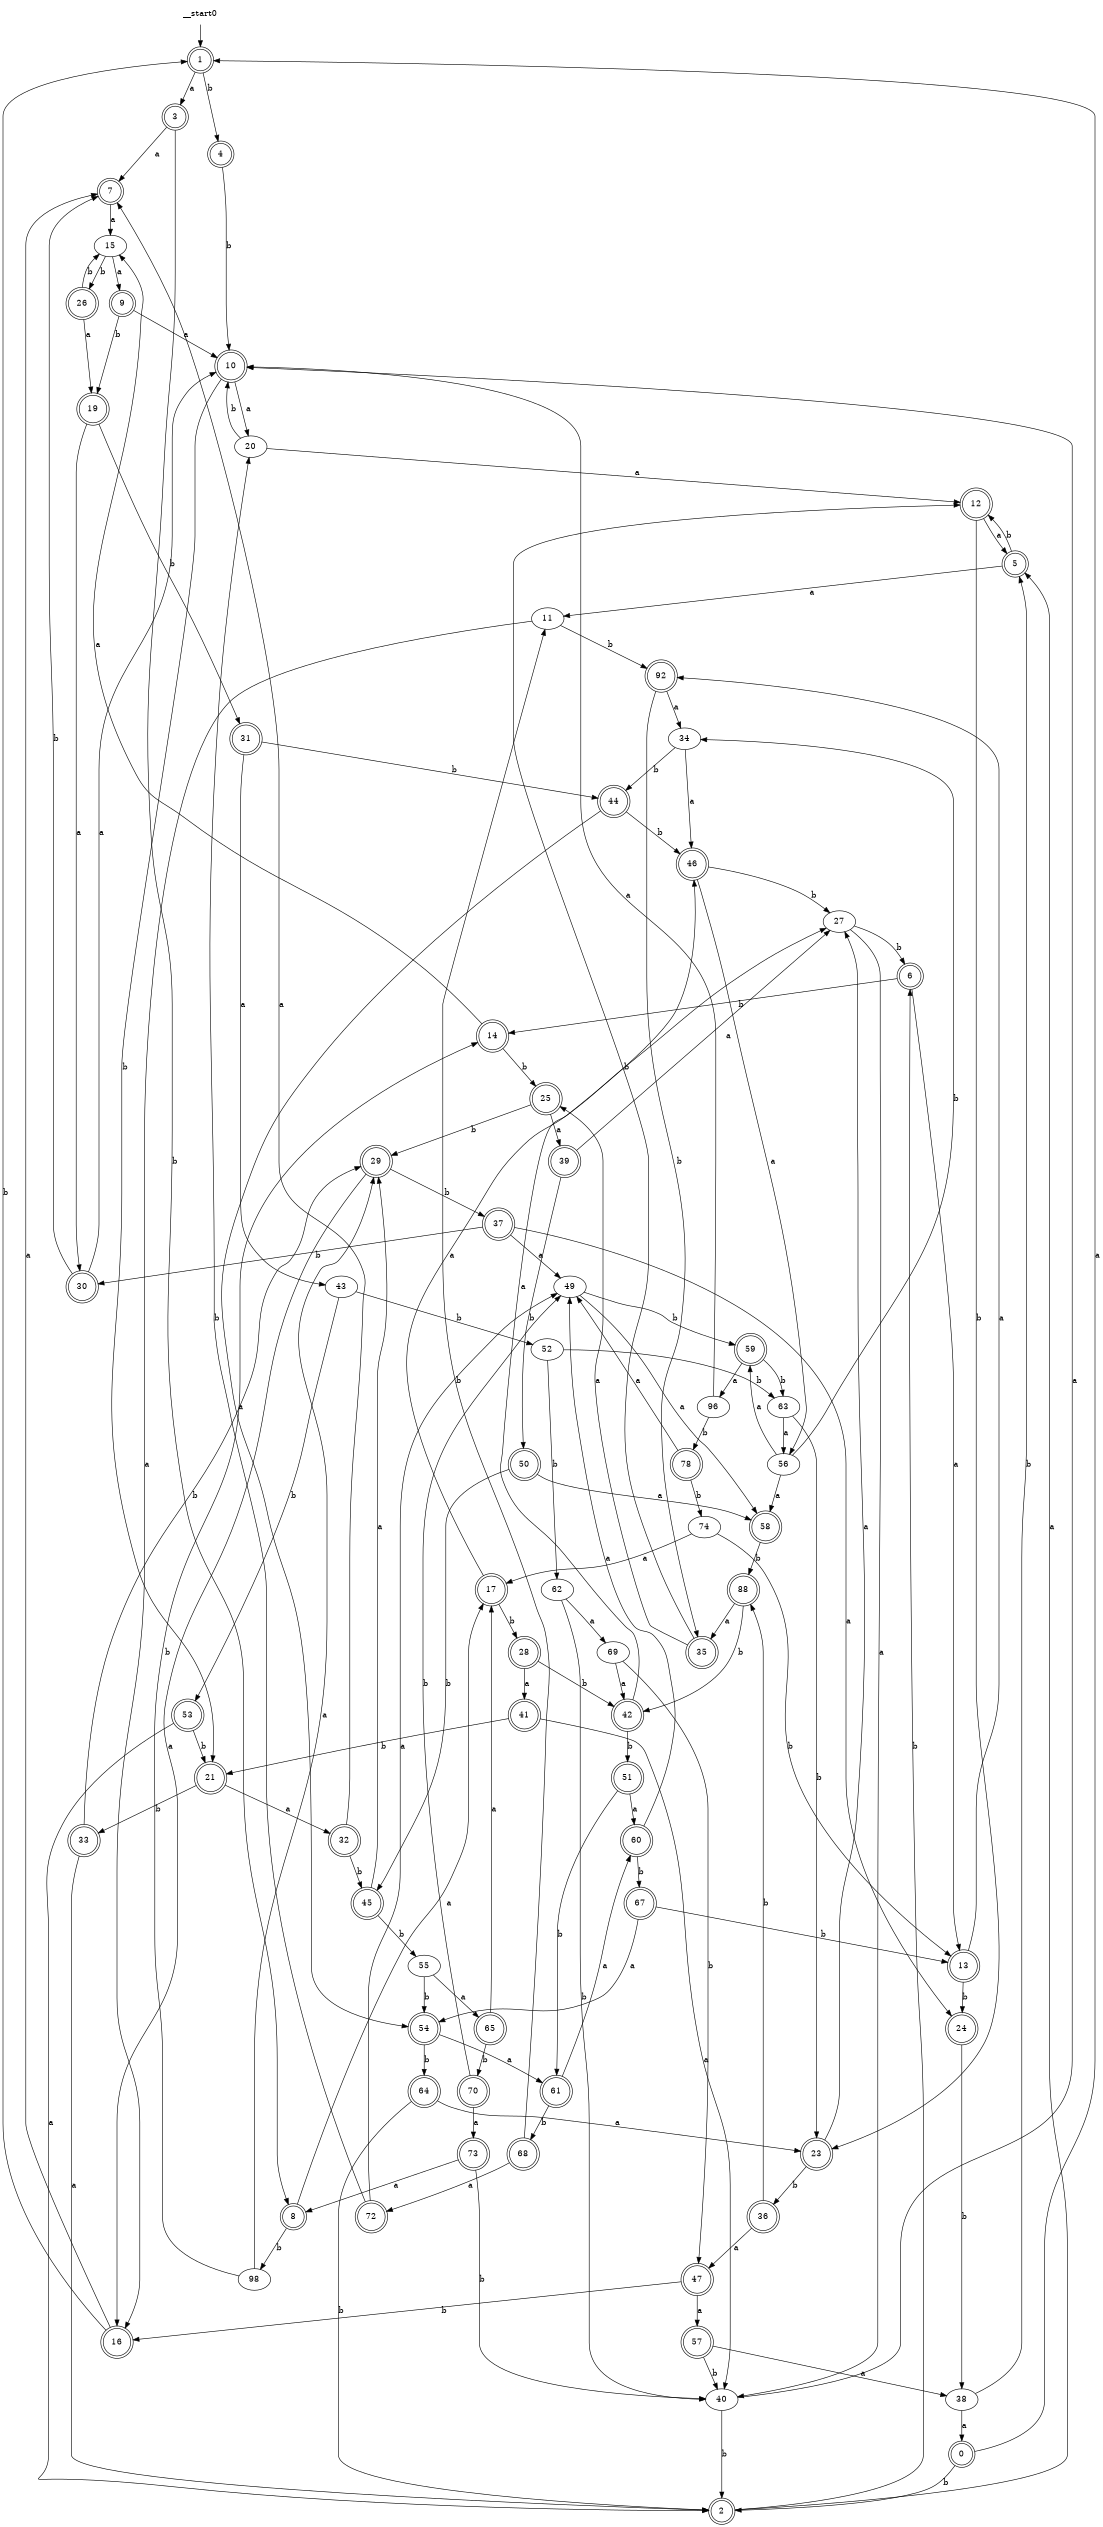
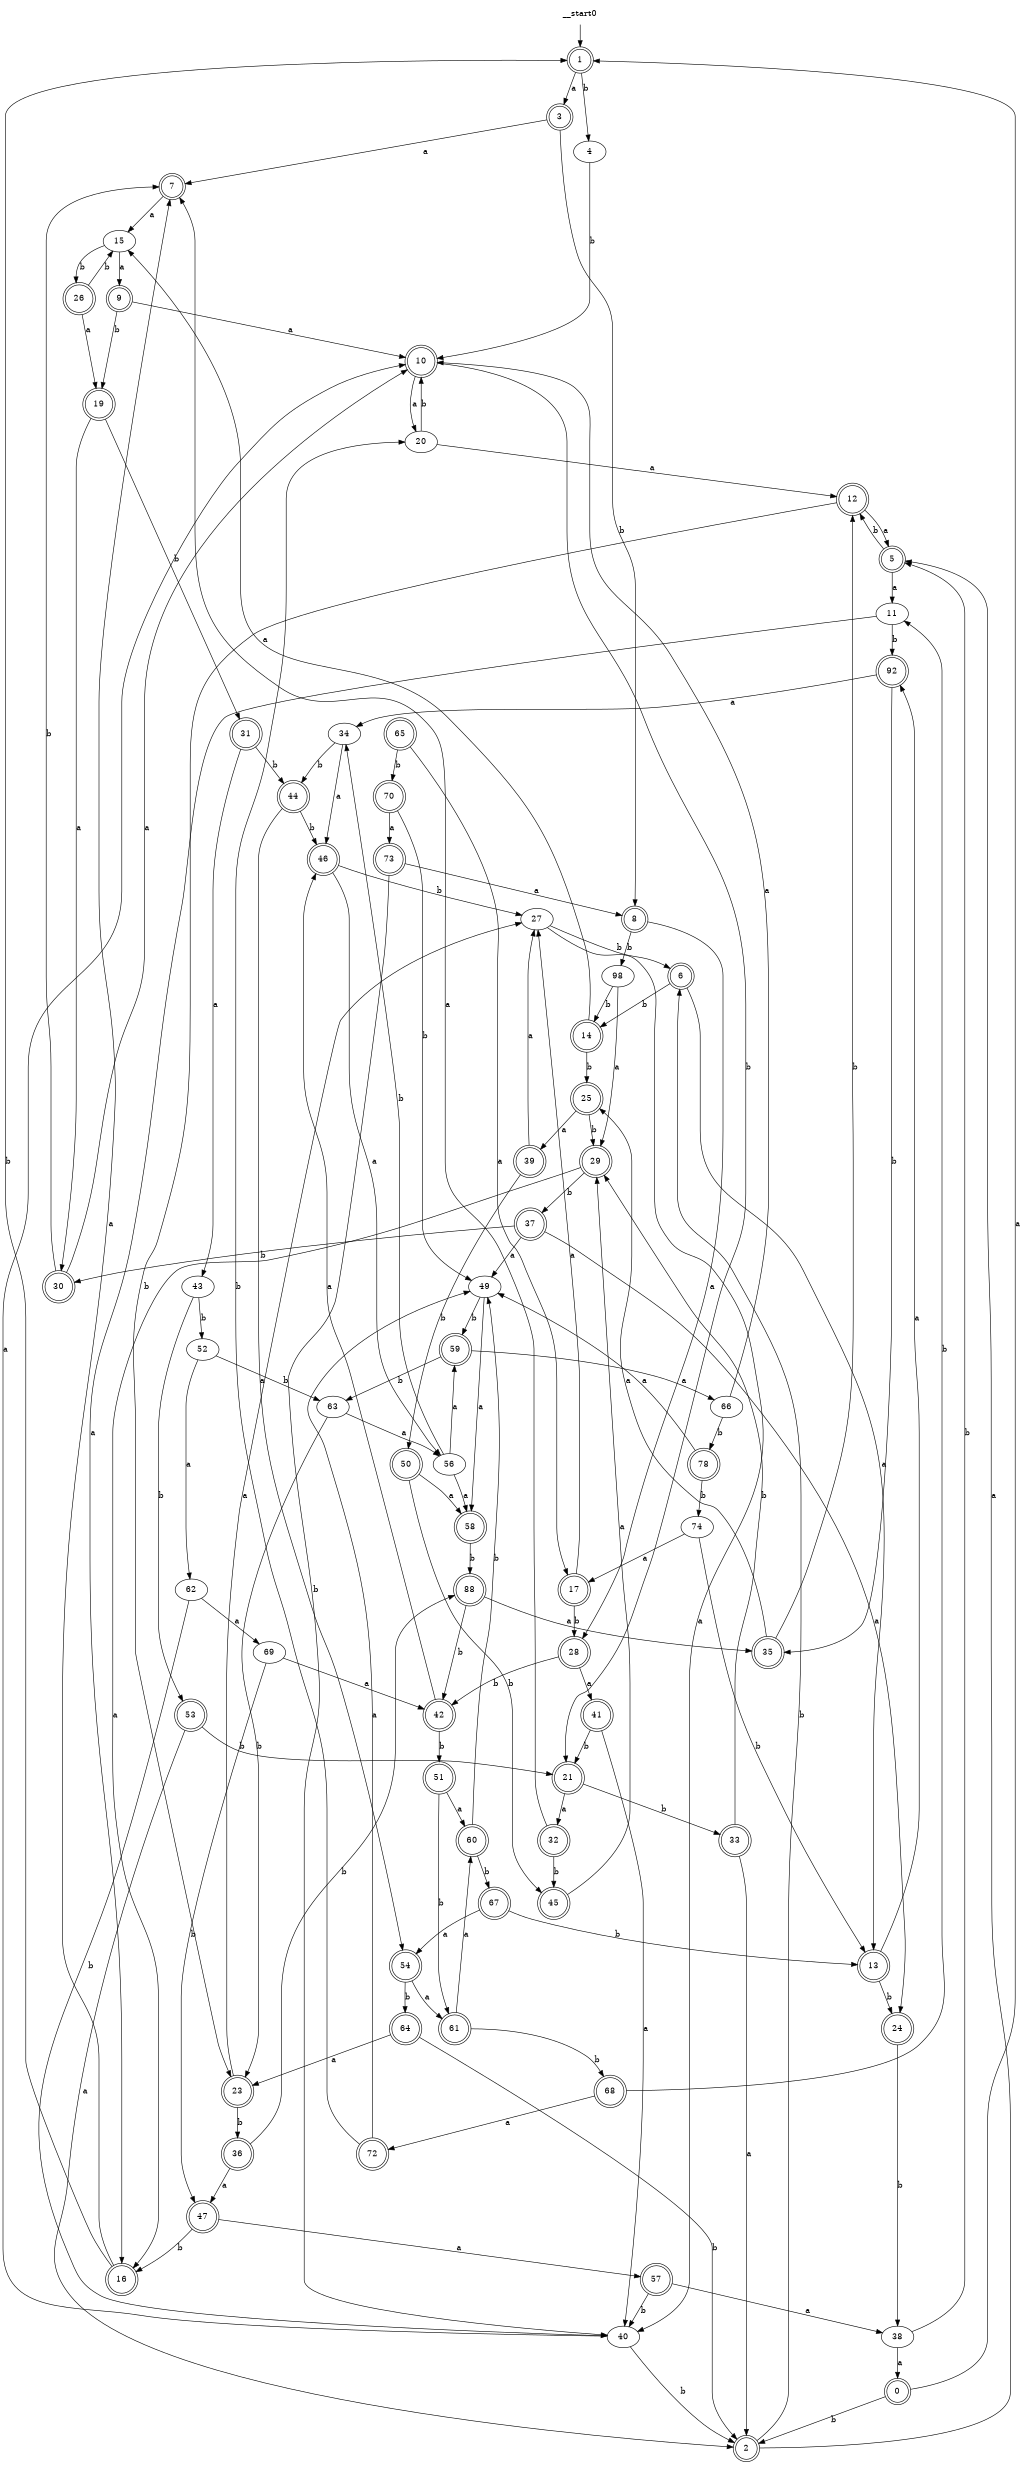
node "4": shape doublecircle -> ellipse
node "96": label "96" -> "66"
edge "52" -> "62": label "b" -> "a"
edge "60" -> "49": label "a" -> "b"
edge "8" -> "17": now "8" -> "28"
node "55": removed
